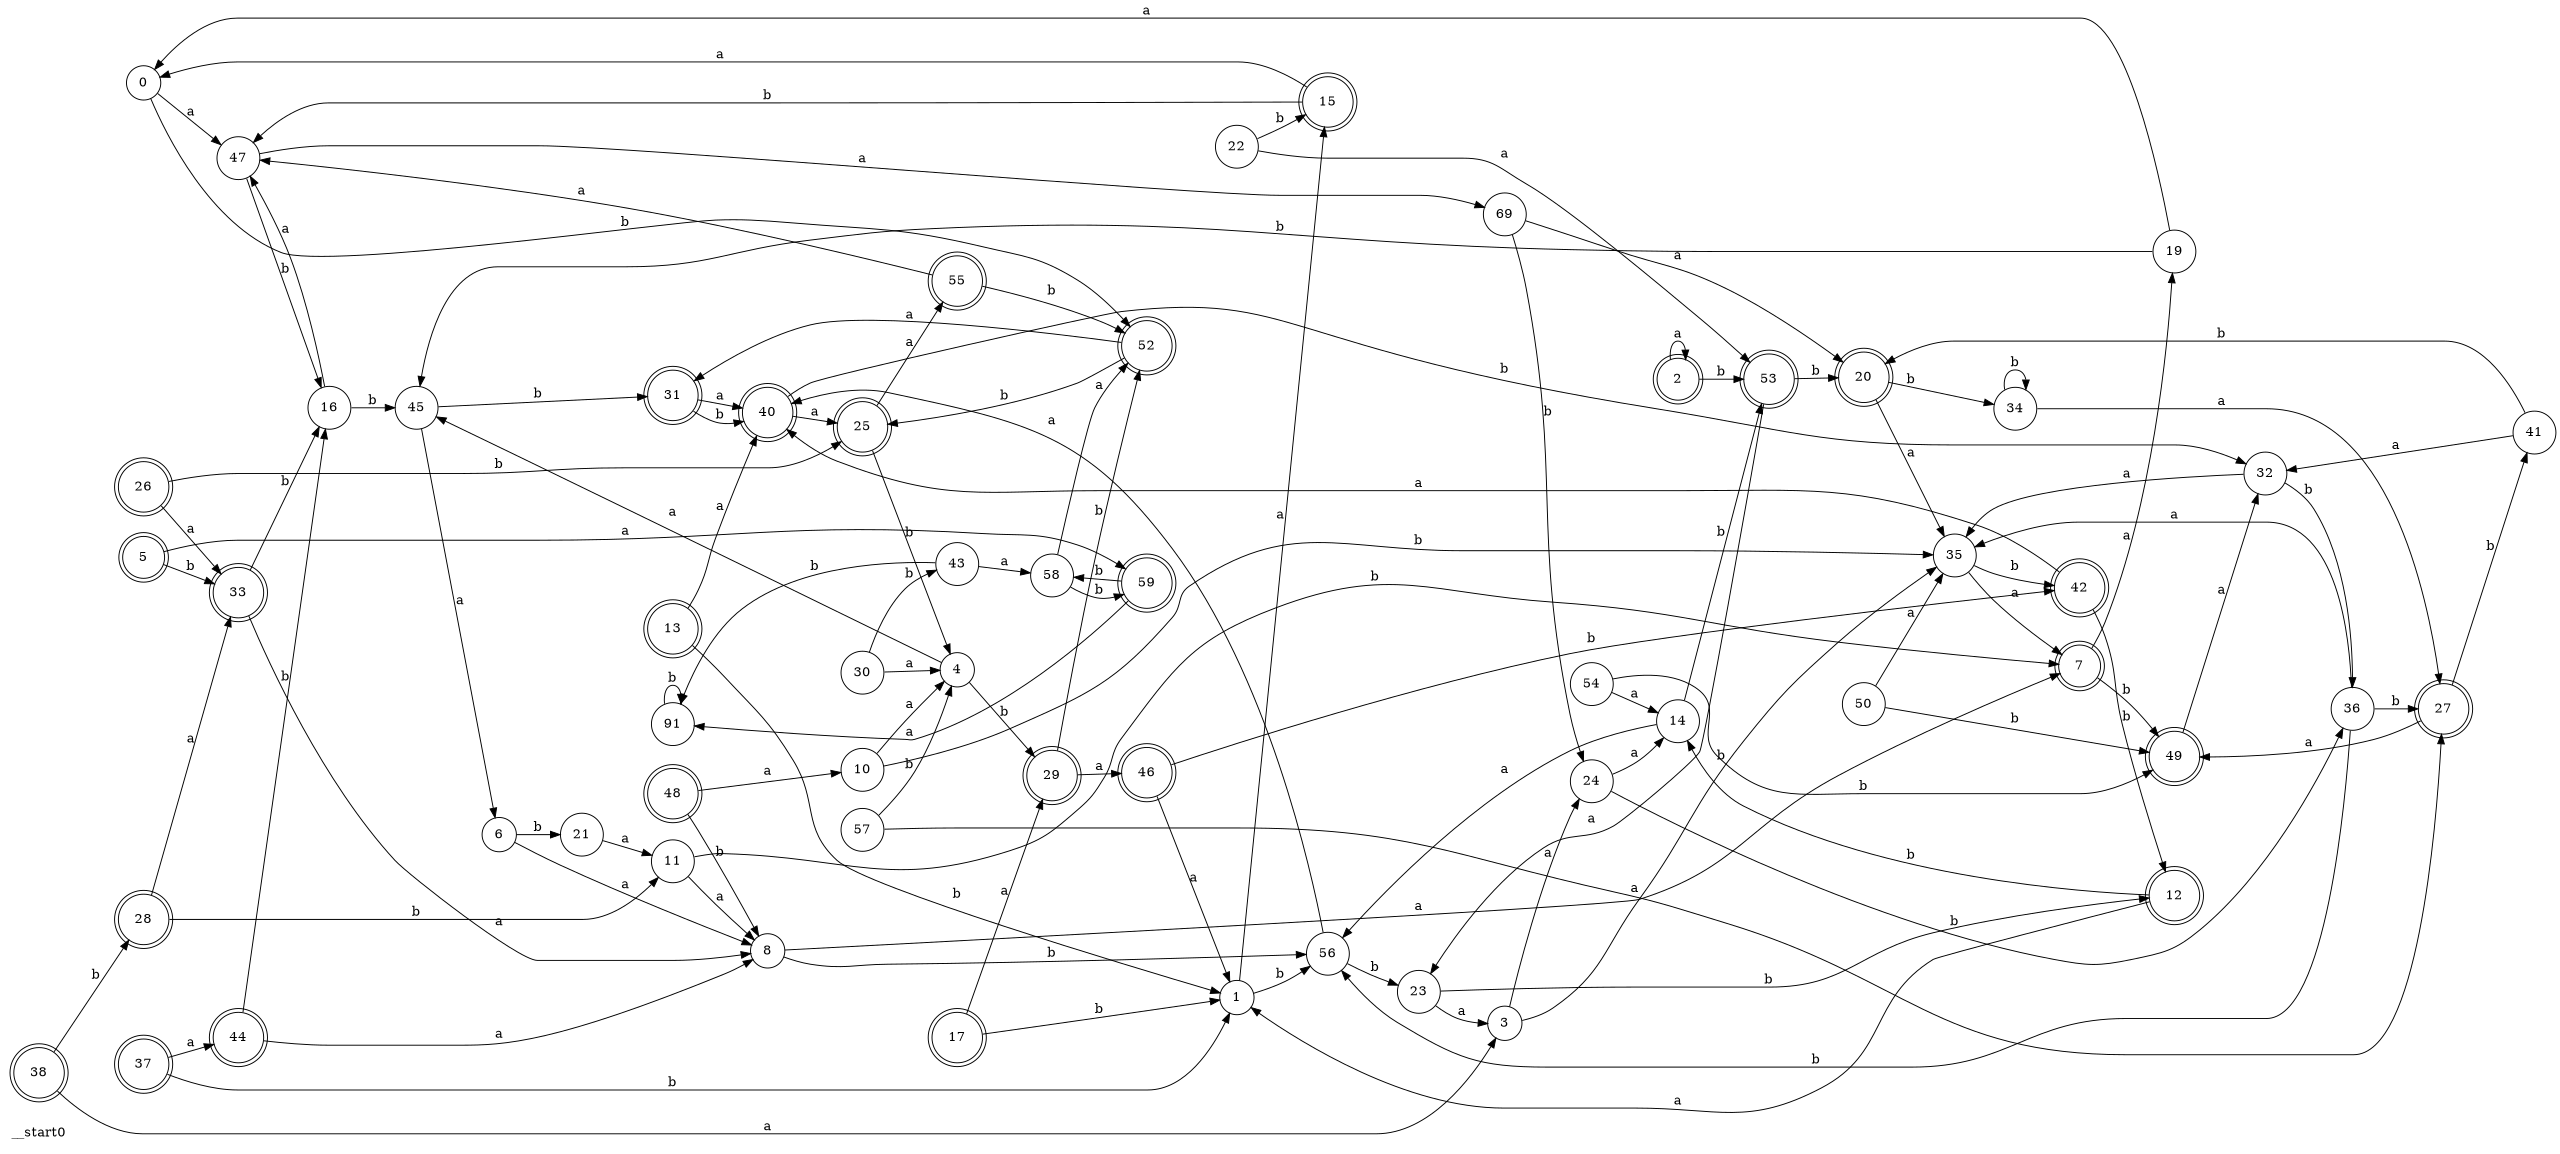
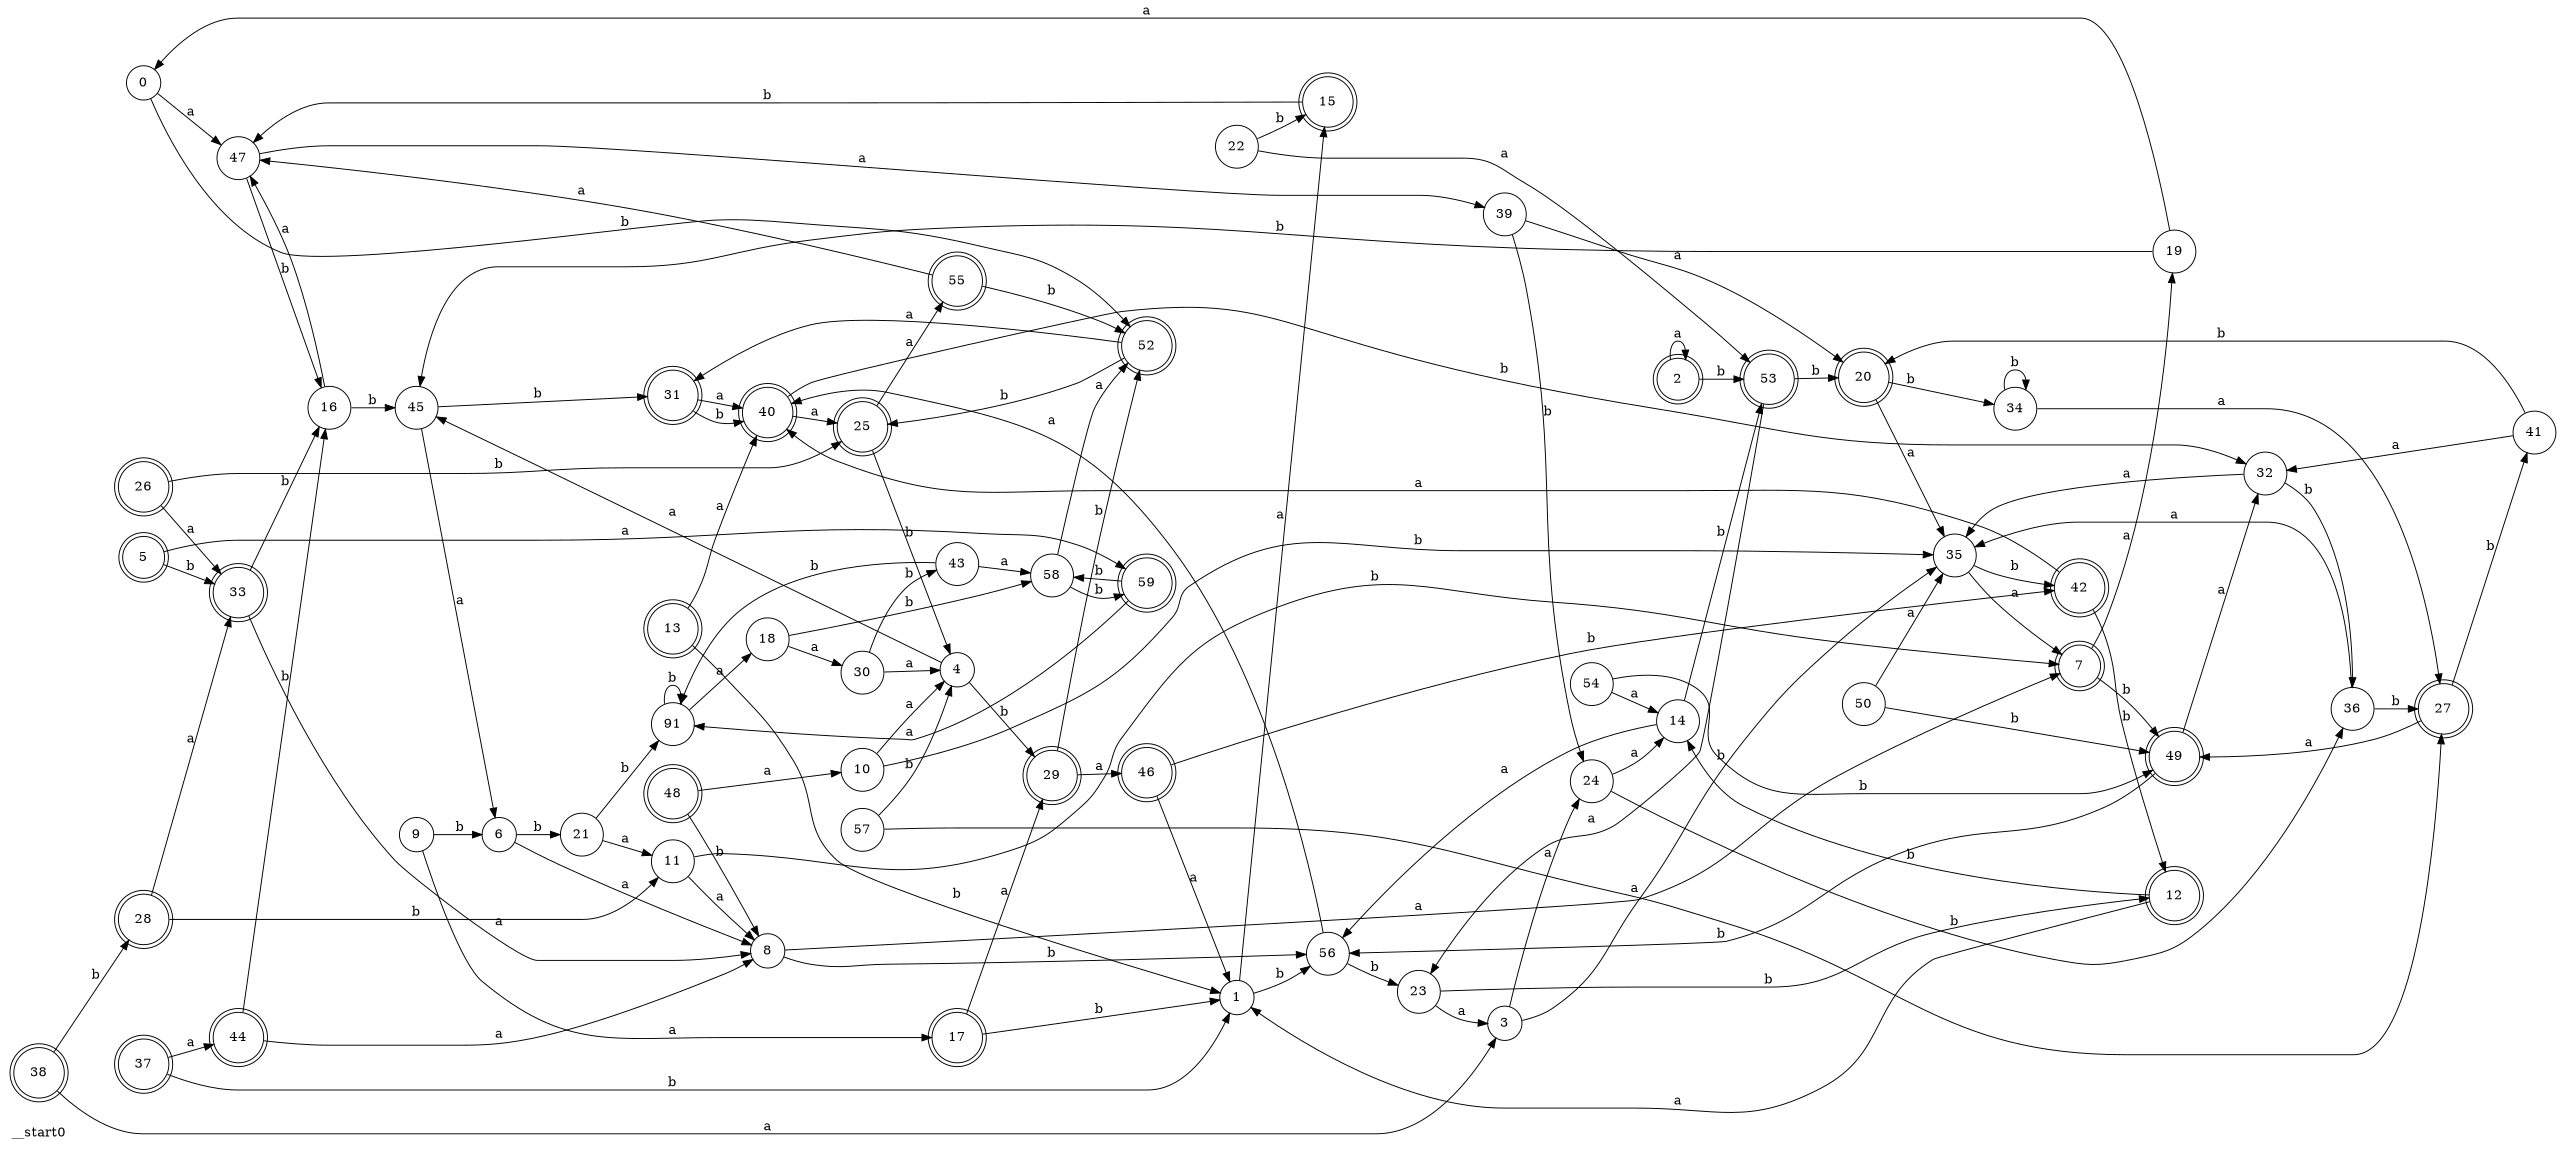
edge "15" -> "0": removed, label "a"
node "69": label "69" -> "39"
node "18": added
edge "21" -> "91": added, label "b"
node "9": added
edge "36" -> "56": now "49" -> "56"
